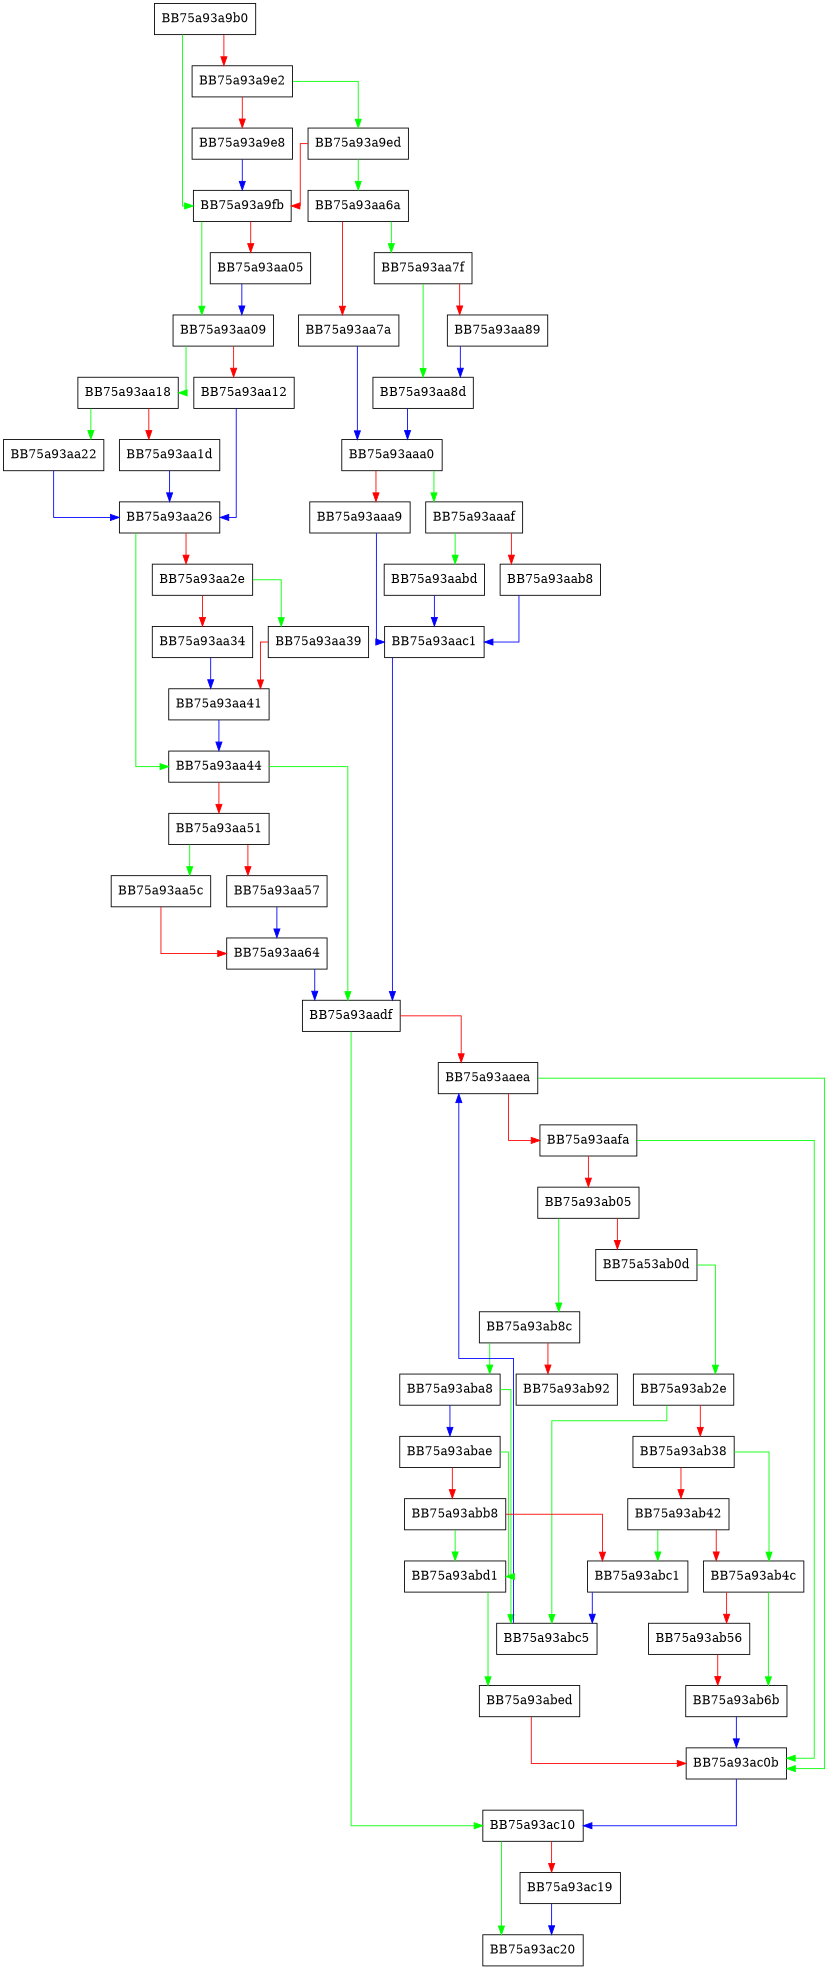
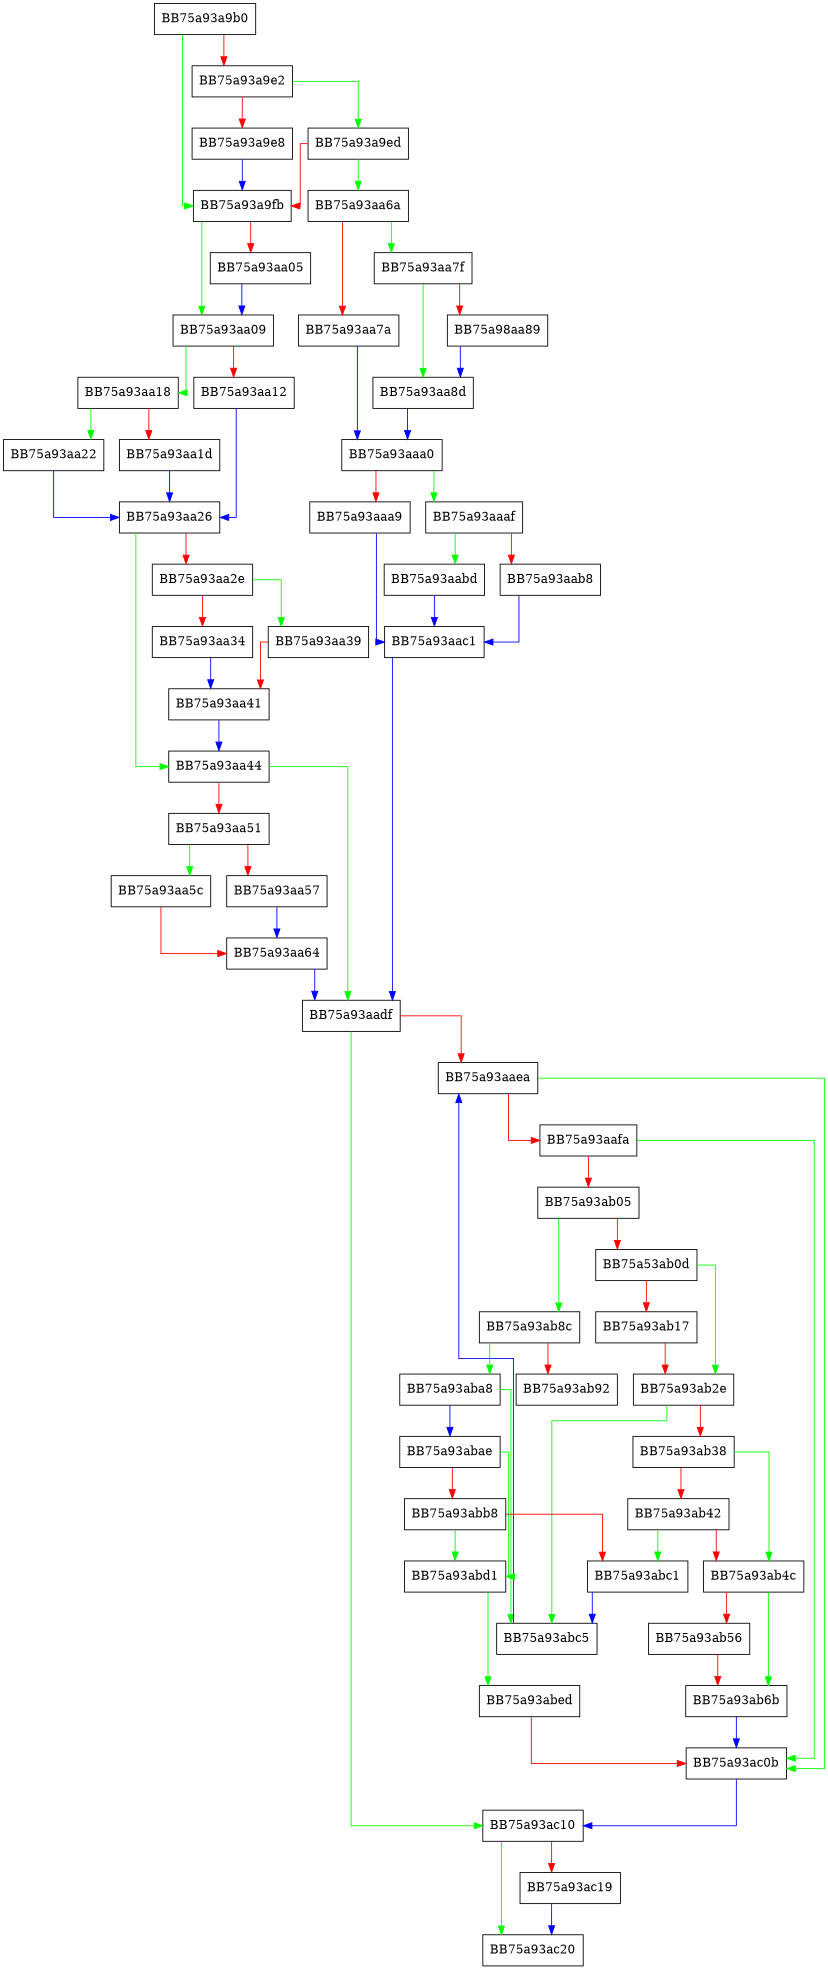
node "BB75a93aa89": label "BB75a93aa89" -> "BB75a98aa89"
node "BB75a93ab17": added
